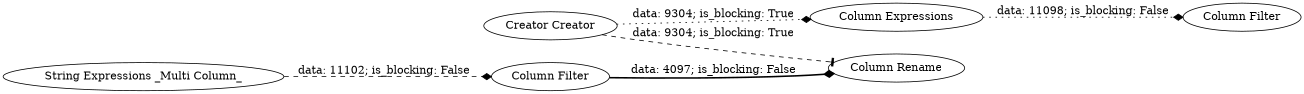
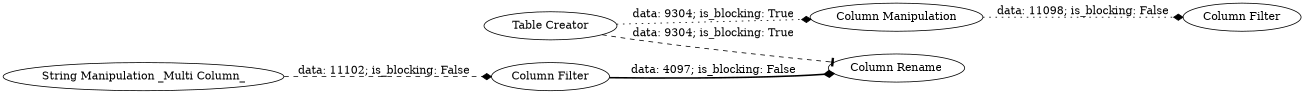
node "Column Expressions": label "Column Expressions" -> "Column Manipulation"
node "Creator Creator": label "Creator Creator" -> "Table Creator"
node "String Expressions _Multi Column_": label "String Expressions _Multi Column_" -> "String Manipulation _Multi Column_"
